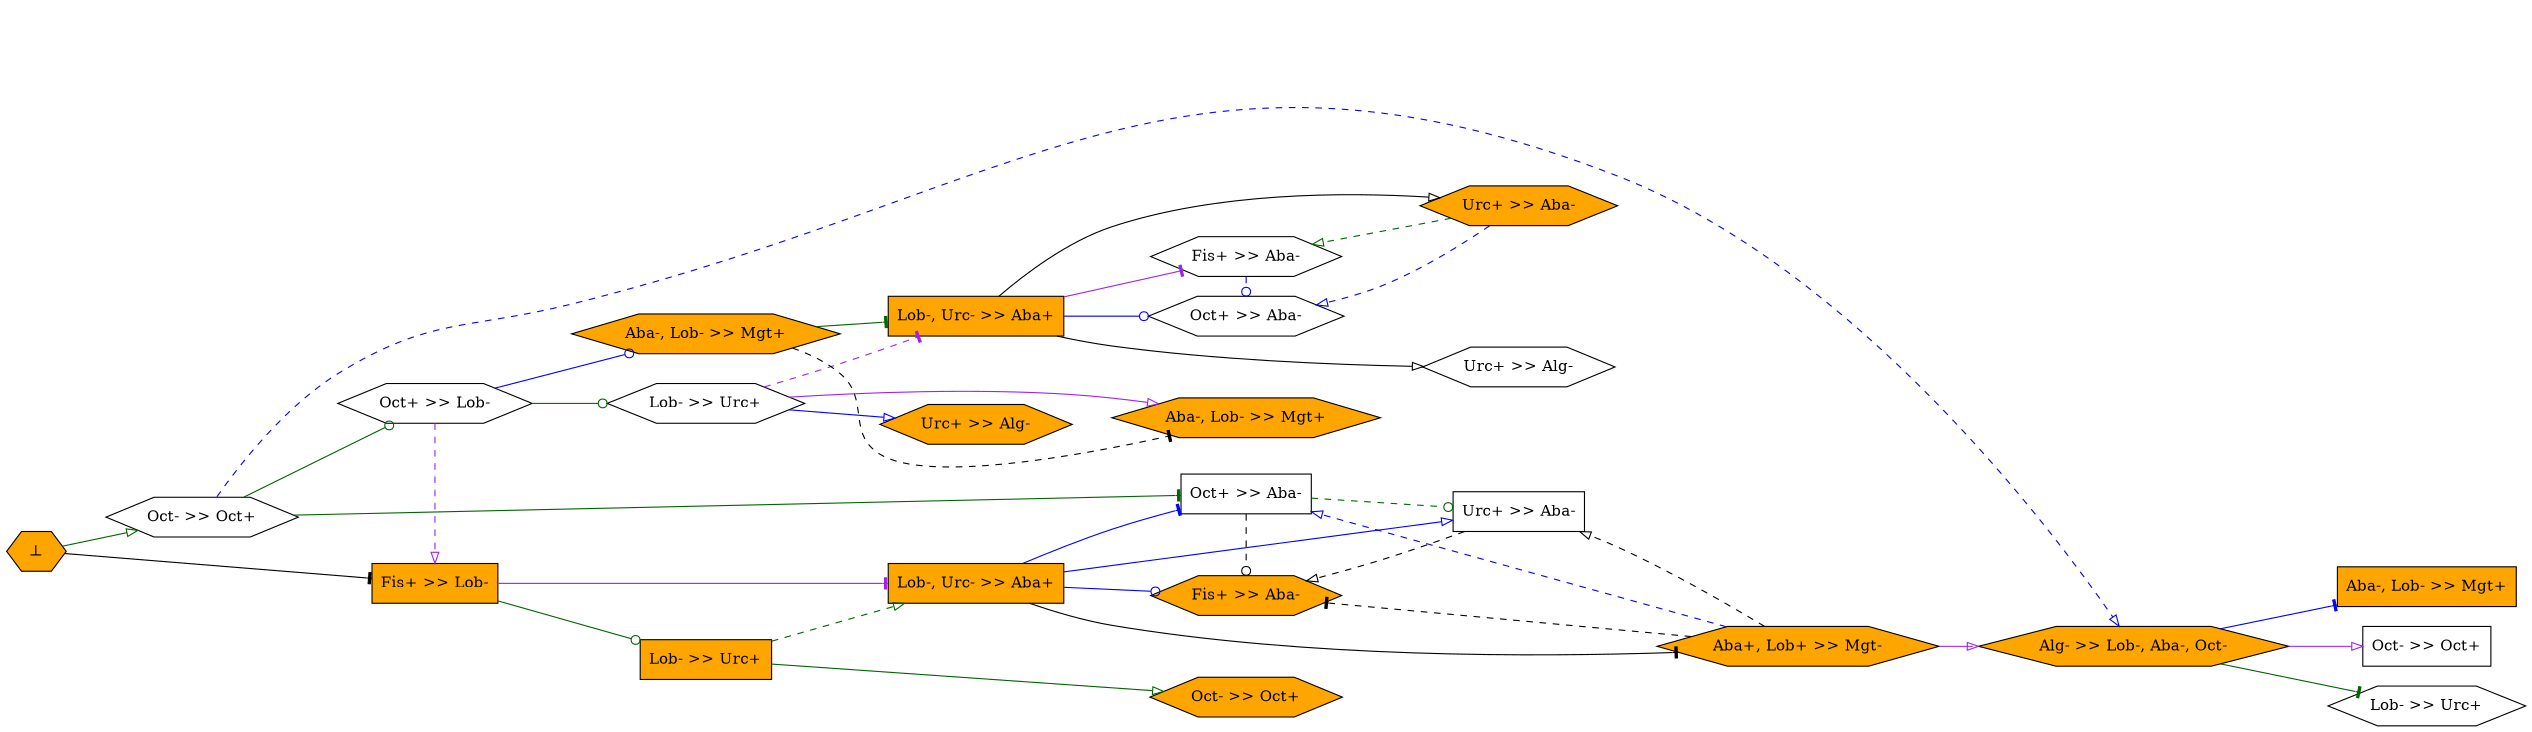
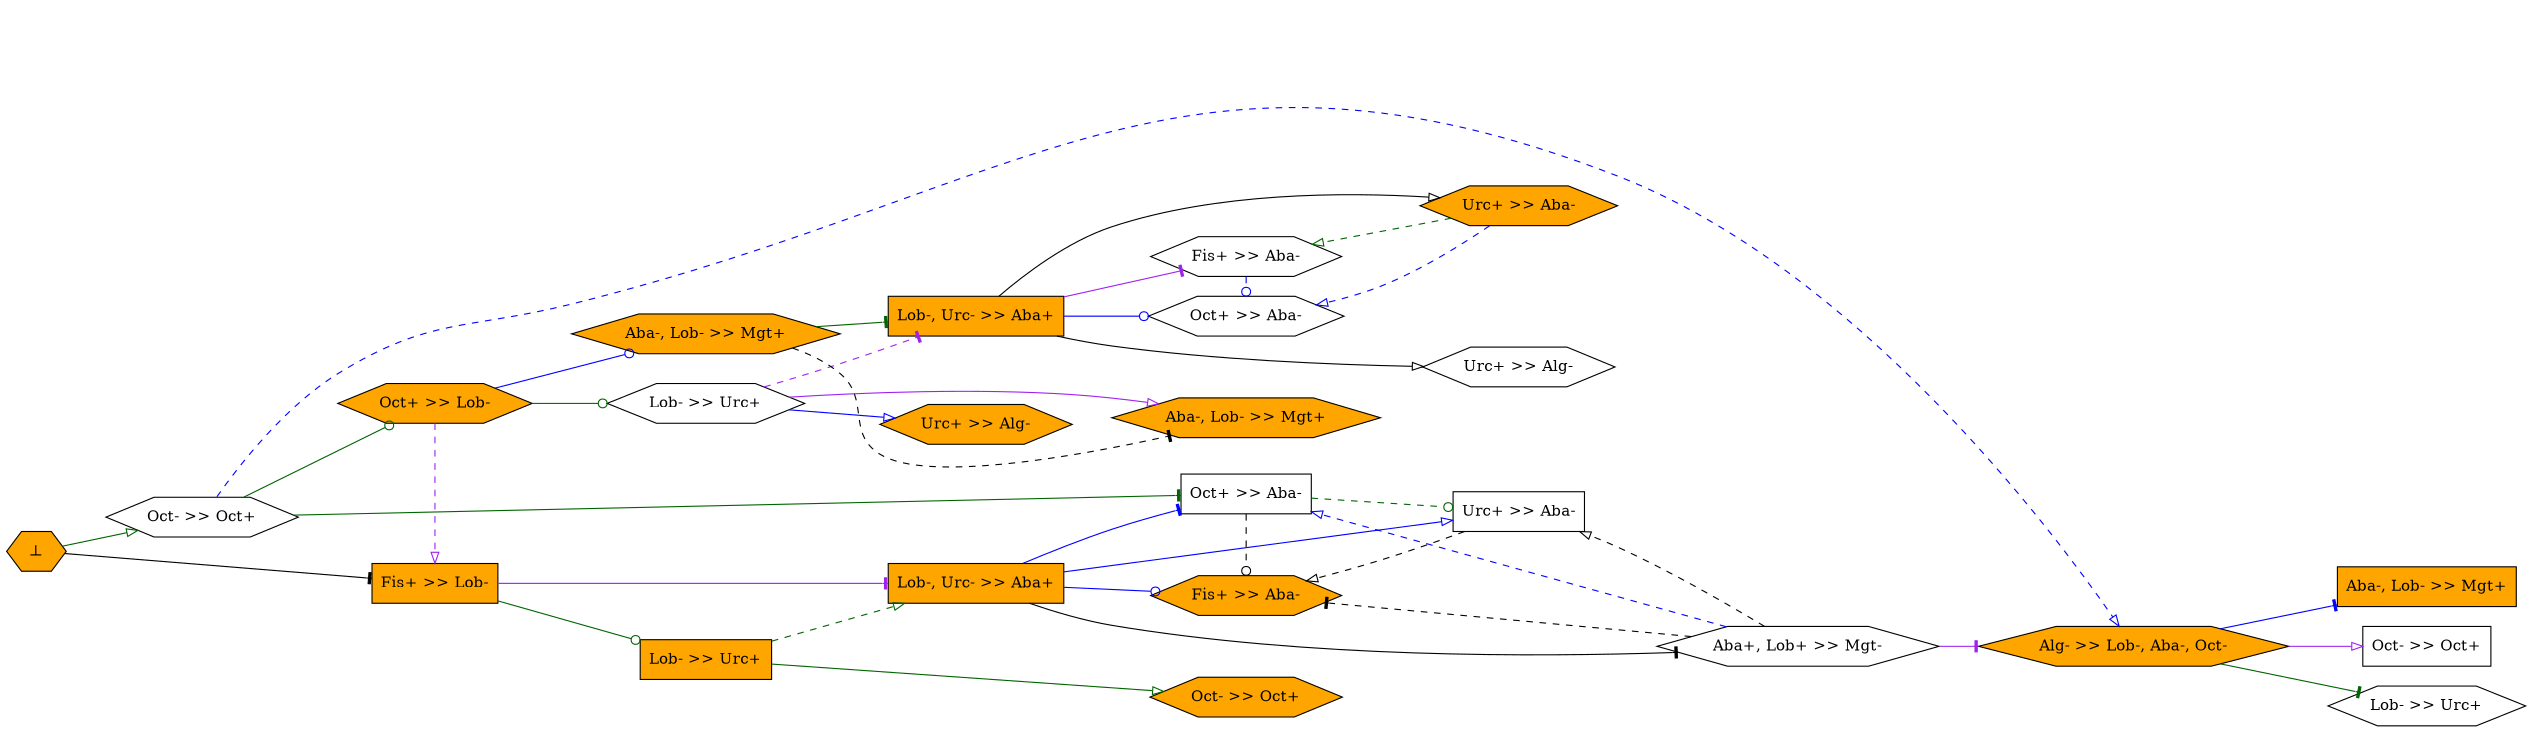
node "Oct+ >> Lob-": fillcolor white -> orange
node "Aba+, Lob+ >> Mgt-": fillcolor orange -> white
edge "Aba+, Lob+ >> Mgt-" -> "Alg- >> Lob-, Aba-, Oct-": arrowhead onormal -> tee
